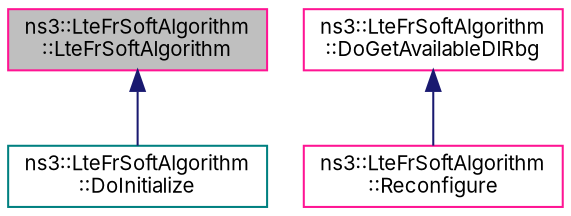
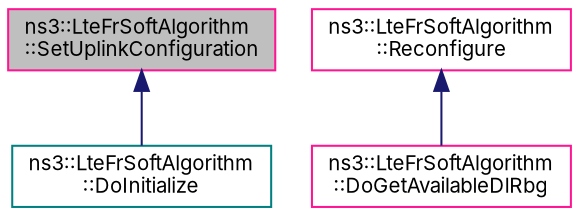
node "ns3::LteFrSoftAlgorithm ::LteFrSoftAlgorithm": label "ns3::LteFrSoftAlgorithm ::LteFrSoftAlgorithm" -> "ns3::LteFrSoftAlgorithm ::SetUplinkConfiguration"
edge "ns3::LteFrSoftAlgorithm ::Reconfigure" -> "ns3::LteFrSoftAlgorithm ::DoGetAvailableDlRbg": reversed
